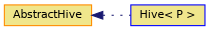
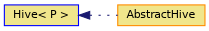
edge "Hive< P >" -> "AbstractHive": reversed
